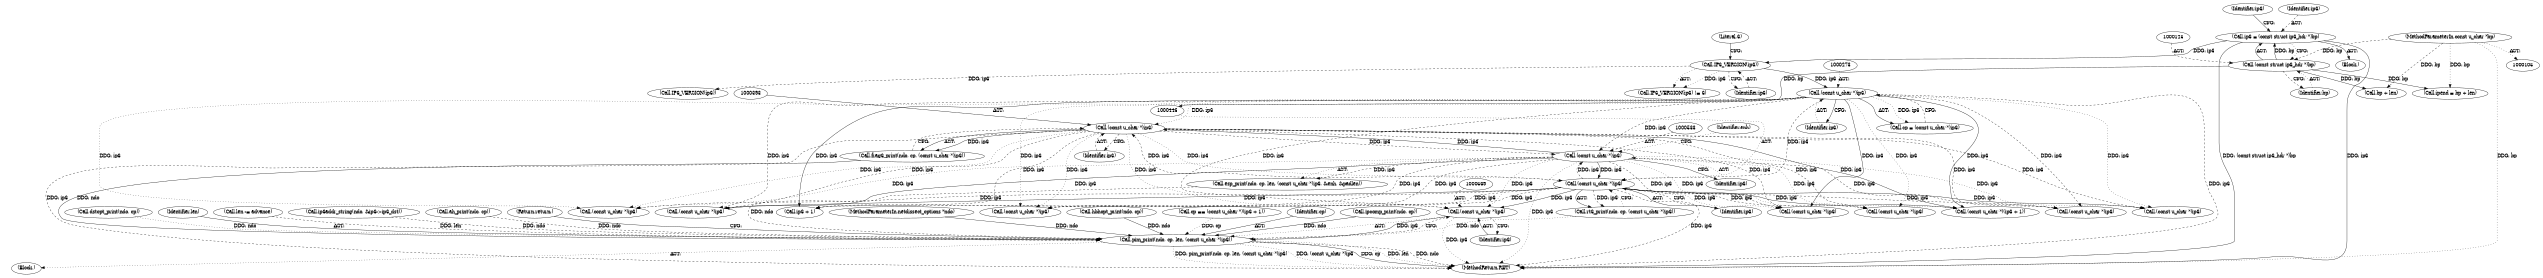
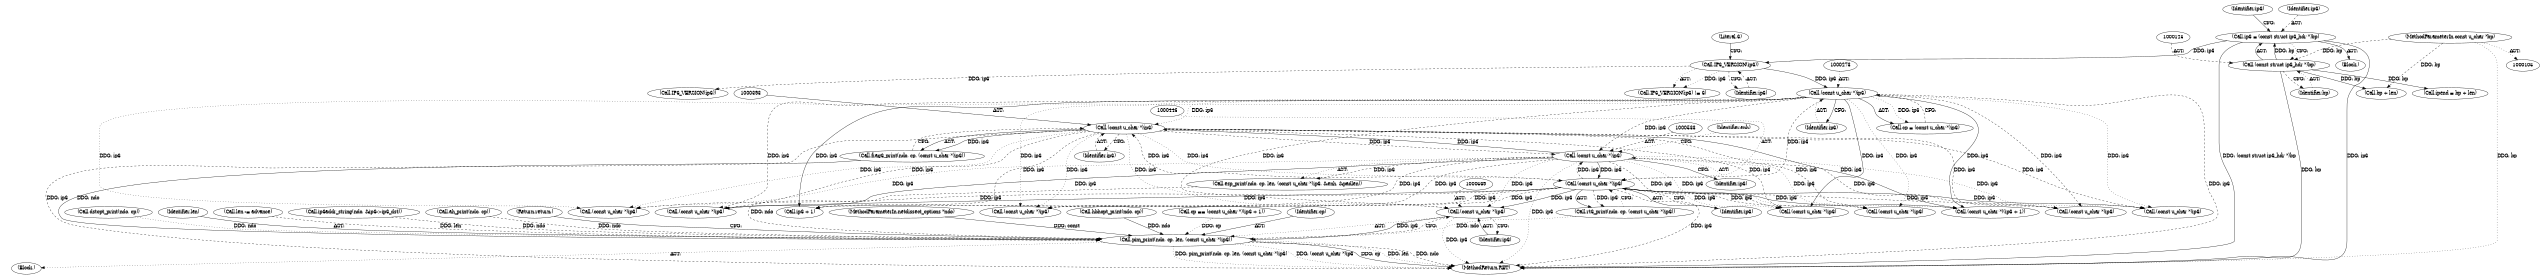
edge "(MethodParameterIn,const u_char *bp)" -> "(Call,ipend = bp + len)": removed, label "DDG: bp"
edge "(Call,(const struct ip6_hdr *)bp)" -> "1000446": now "(Call,(const struct ip6_hdr *)bp)" -> "(MethodReturn,RET)"
node "(Call,ipcomp_print(ndo, cp))": removed
edge "(MethodParameterIn,netdissect_options *ndo)" -> "(Call,pim_print(ndo, cp, len, (const u_char *)ip6))": label "DDG: ndo" -> "DDG: const"
